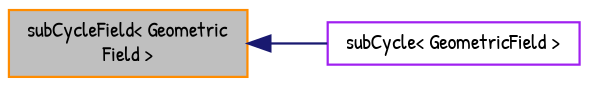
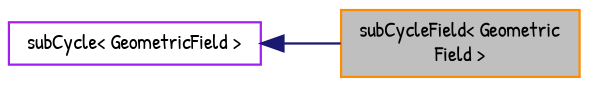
edge "subCycle< GeometricField >" -> "subCycleField< Geometric Field >": reversed
